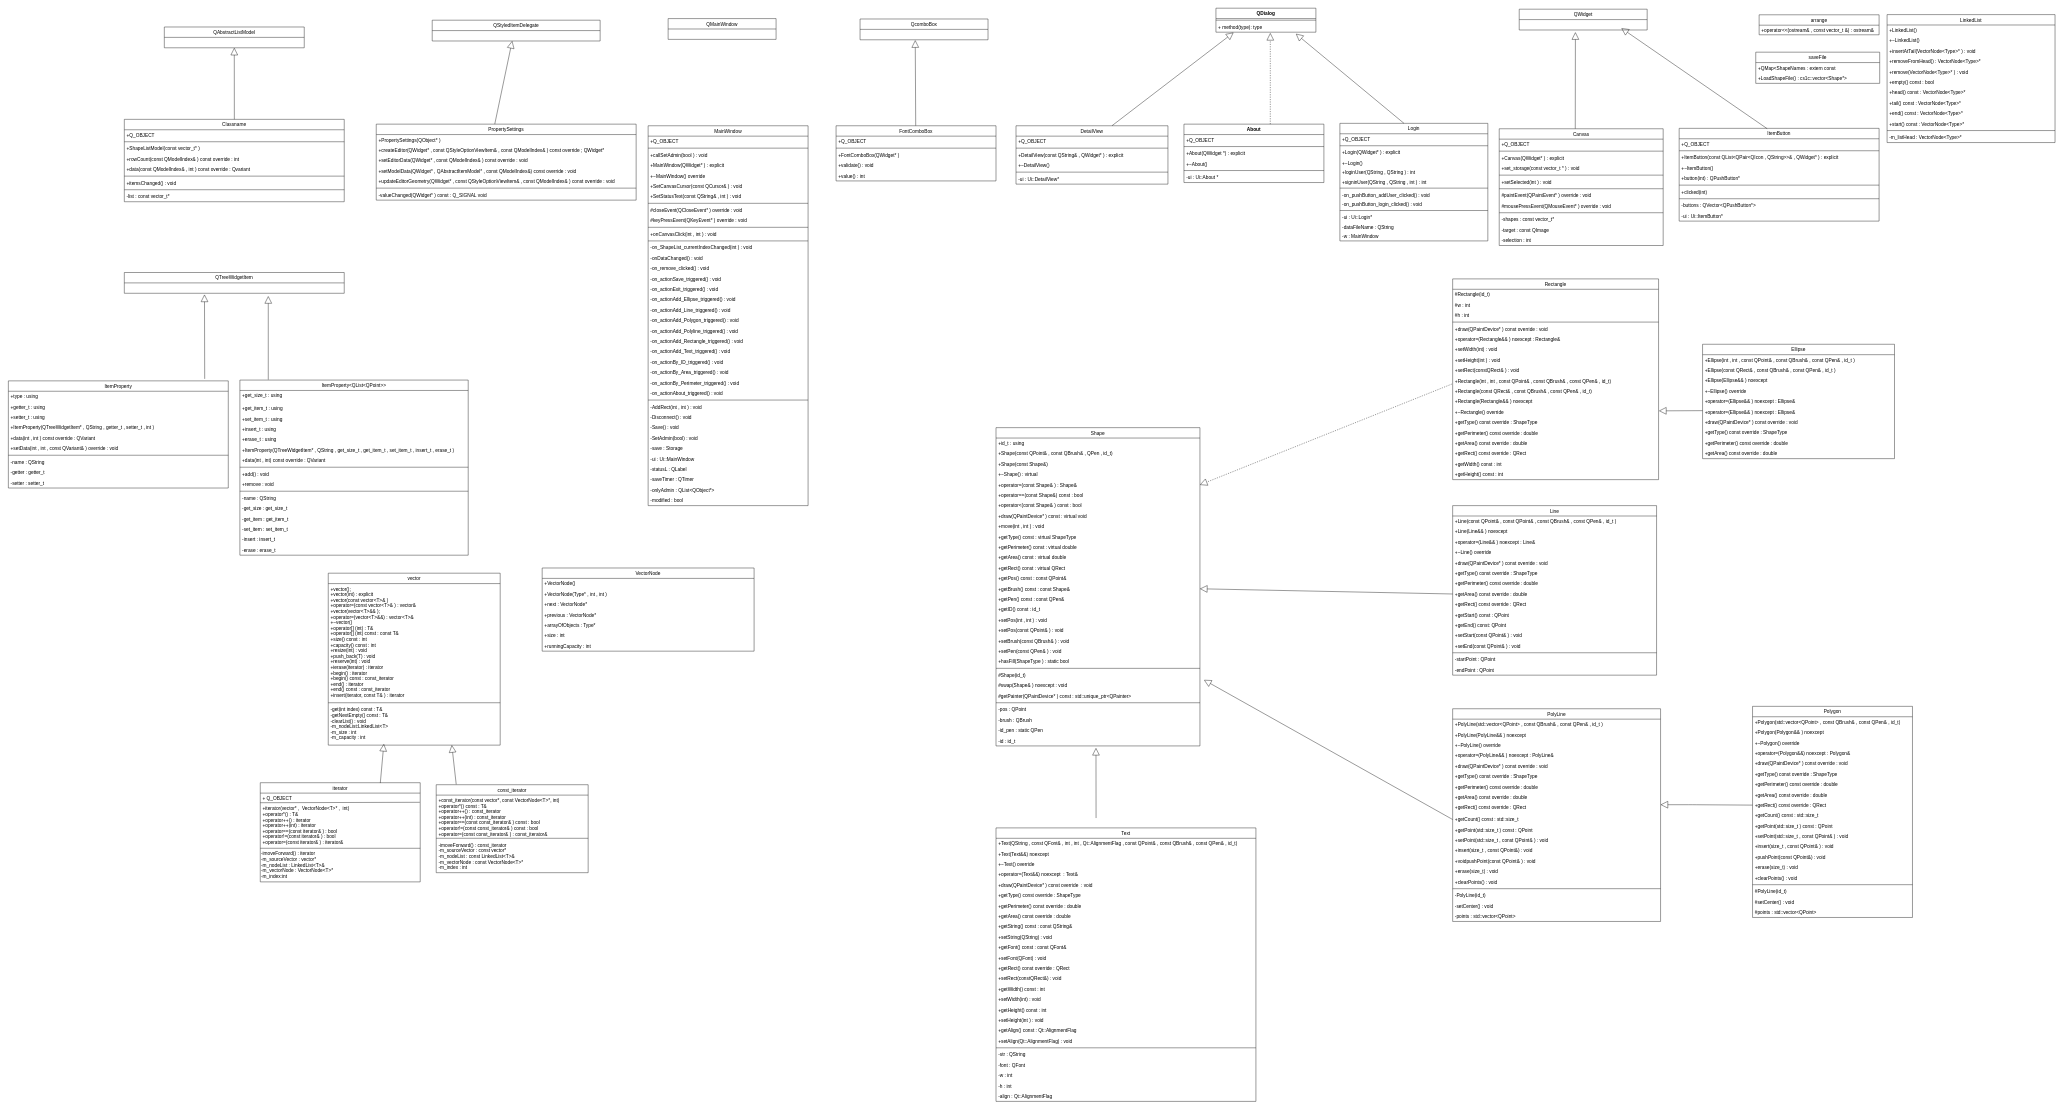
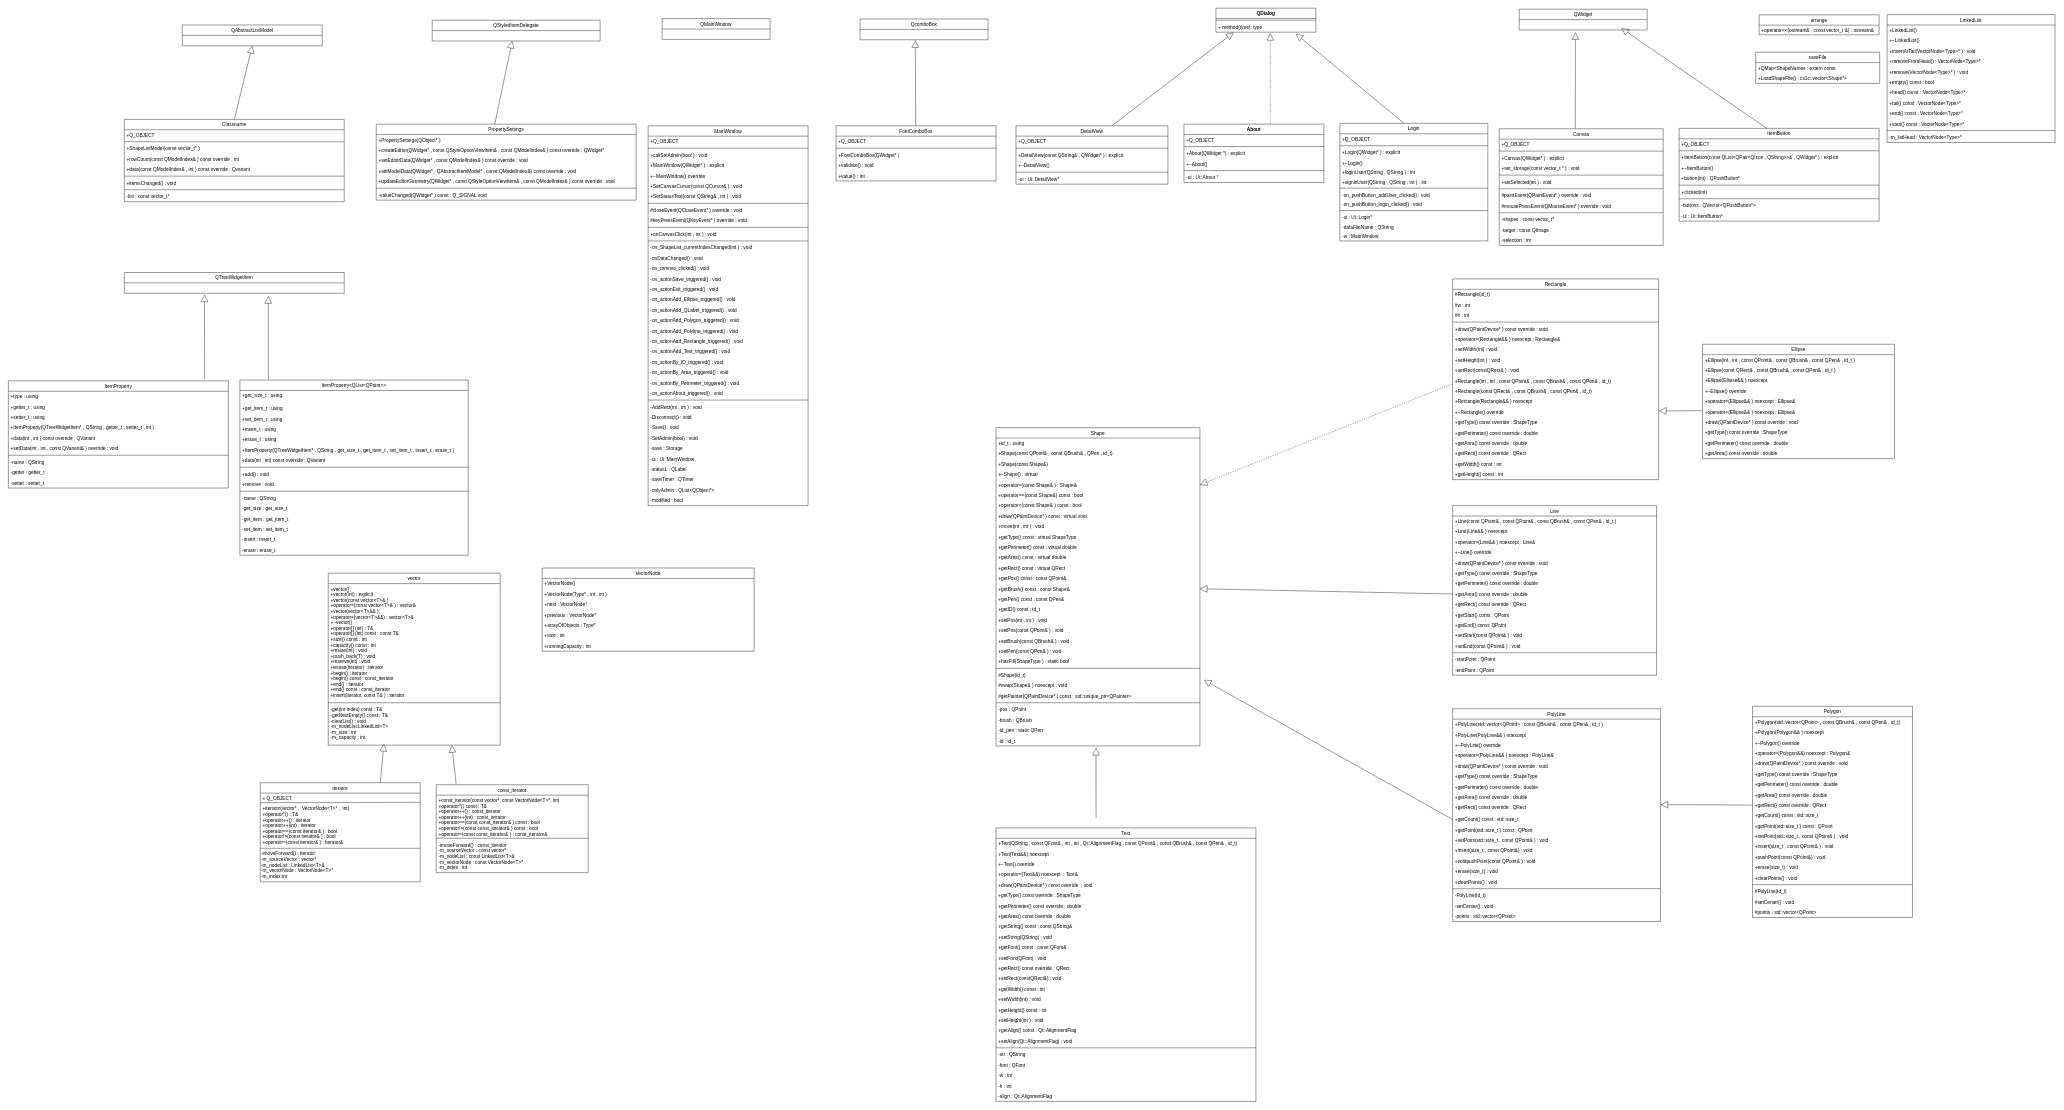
node "QMainWindow": moved (722, 29) -> (716, 29)
node "QAbstractListModel": moved (234, 37) -> (252, 35)
node "-on_actionAdd_Line_triggered() : void": label "-on_actionAdd_Line_triggered() : void" -> "-on_actionAdd_QLabel_triggered() : void"
